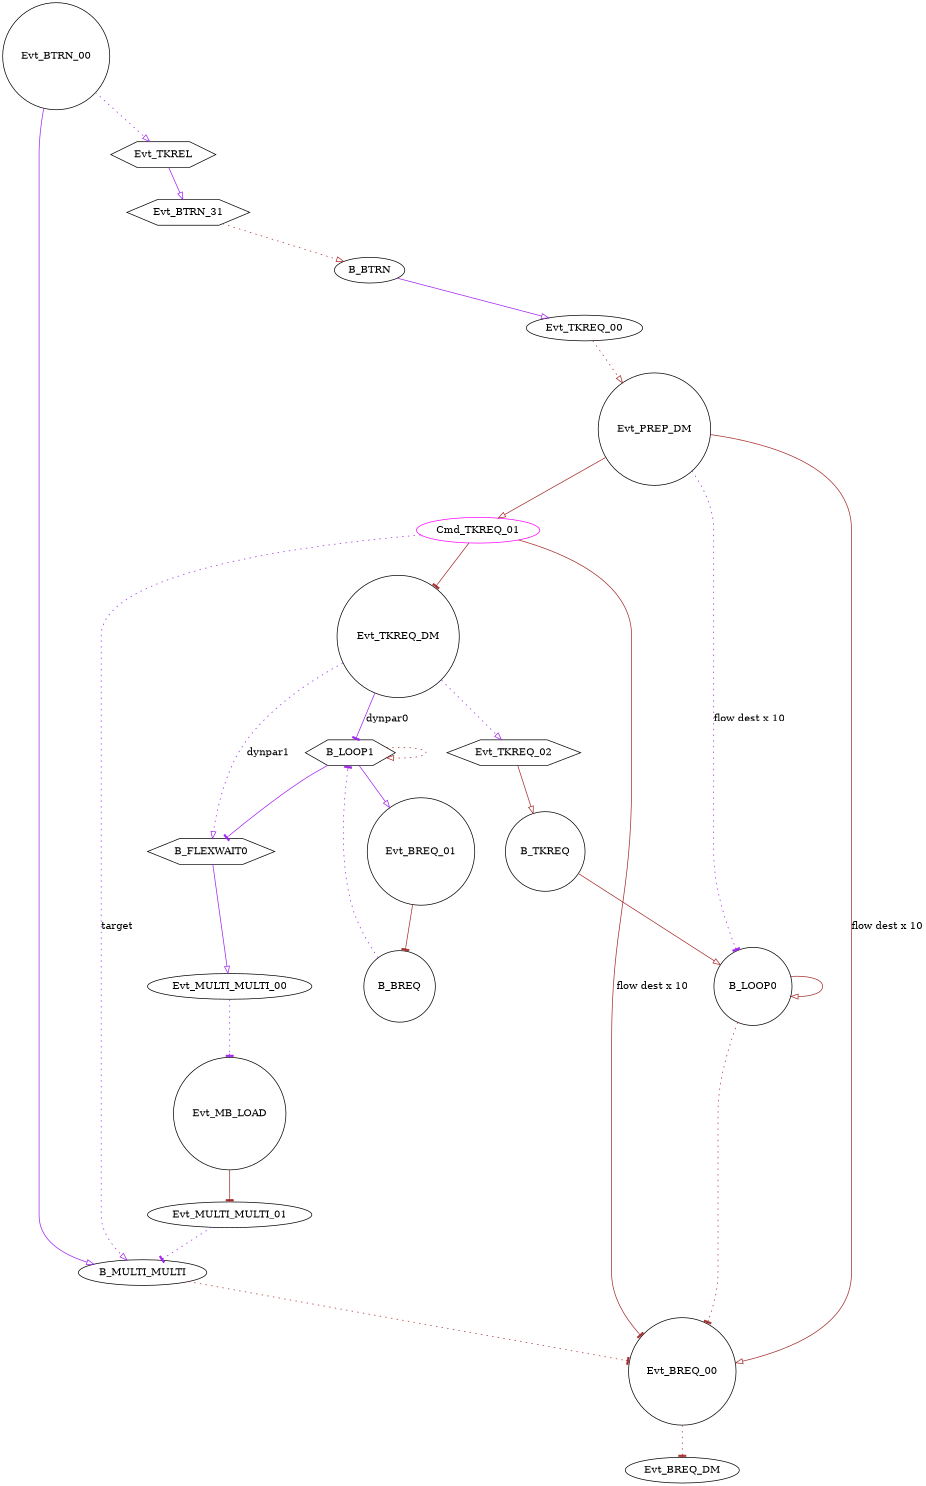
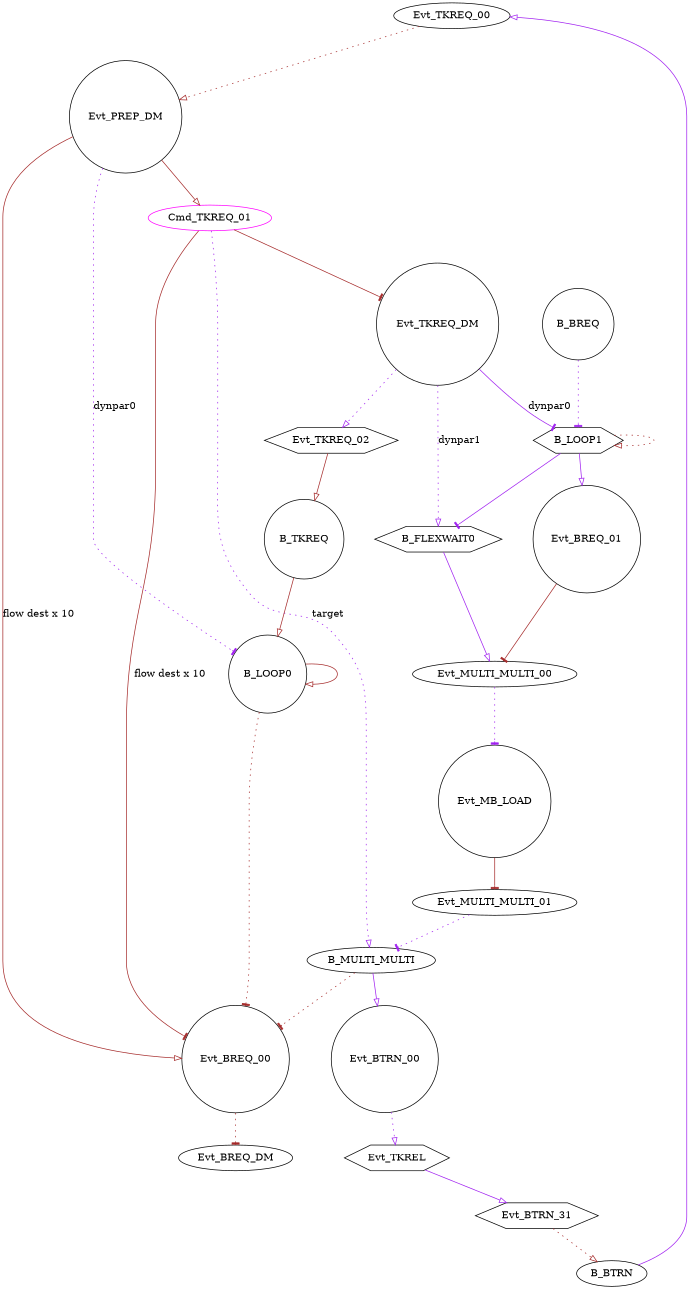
edge "Evt_BTRN_00" -> "B_MULTI_MULTI": reversed
edge "Evt_PREP_DM" -> "B_LOOP0": label "flow dest x 10" -> "dynpar0"
edge "Evt_BREQ_01" -> "B_BREQ": now "Evt_BREQ_01" -> "Evt_MULTI_MULTI_00"
